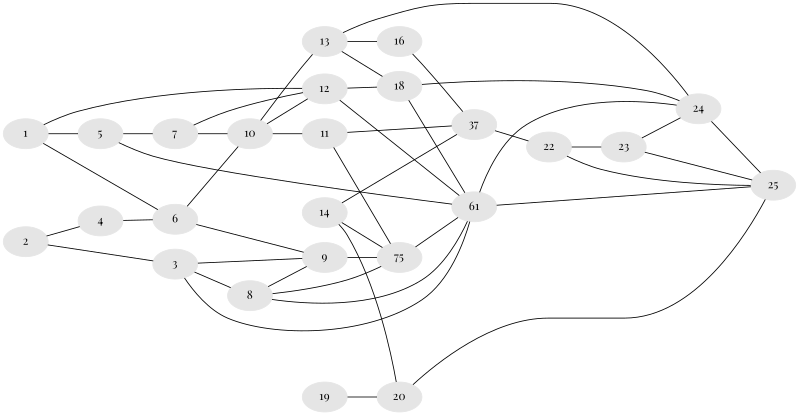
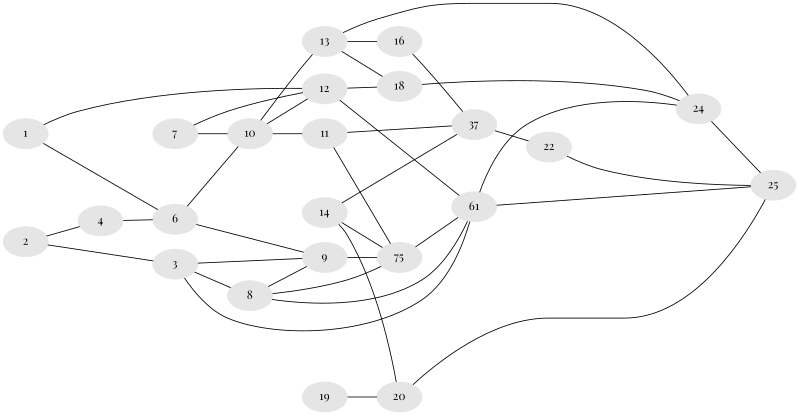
node "5": removed
edge "18" -- "61": removed
node "23": removed
